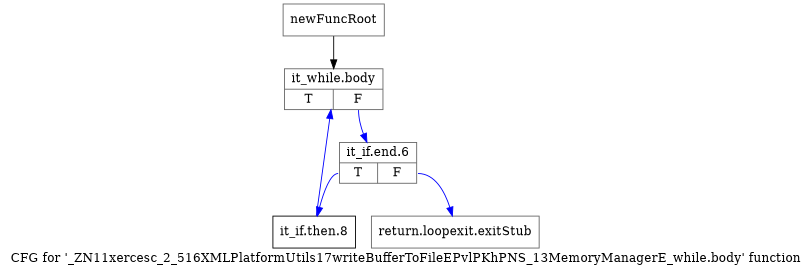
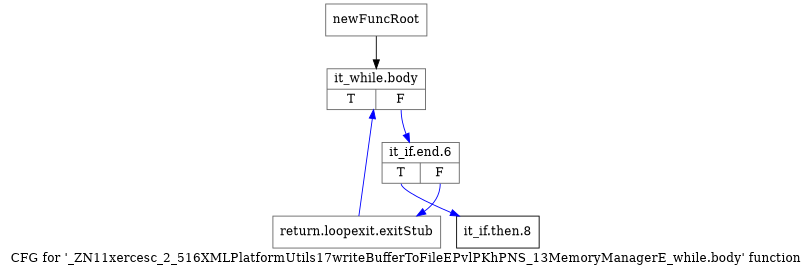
edge "it_if.then.8" -> "it_while.body": now "return.loopexit.exitStub" -> "it_while.body"
